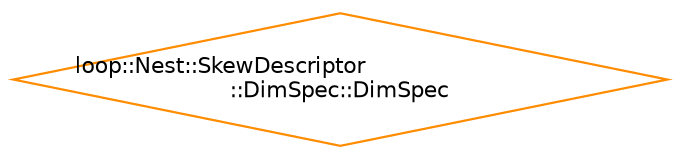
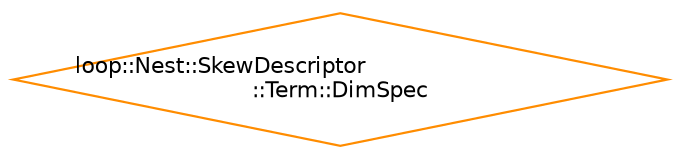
node "loop::Nest::SkewDescriptor ::DimSpec::DimSpec": label "loop::Nest::SkewDescriptor ::DimSpec::DimSpec" -> "loop::Nest::SkewDescriptor ::Term::DimSpec"
